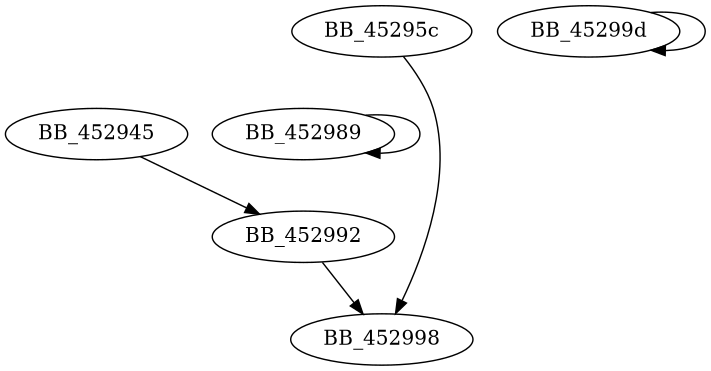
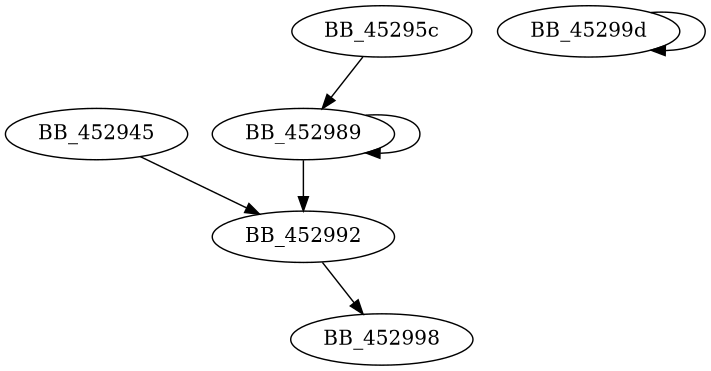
edge "BB_45295c" -> "BB_452998": now "BB_45295c" -> "BB_452989"
edge "BB_452989" -> "BB_452992": added
